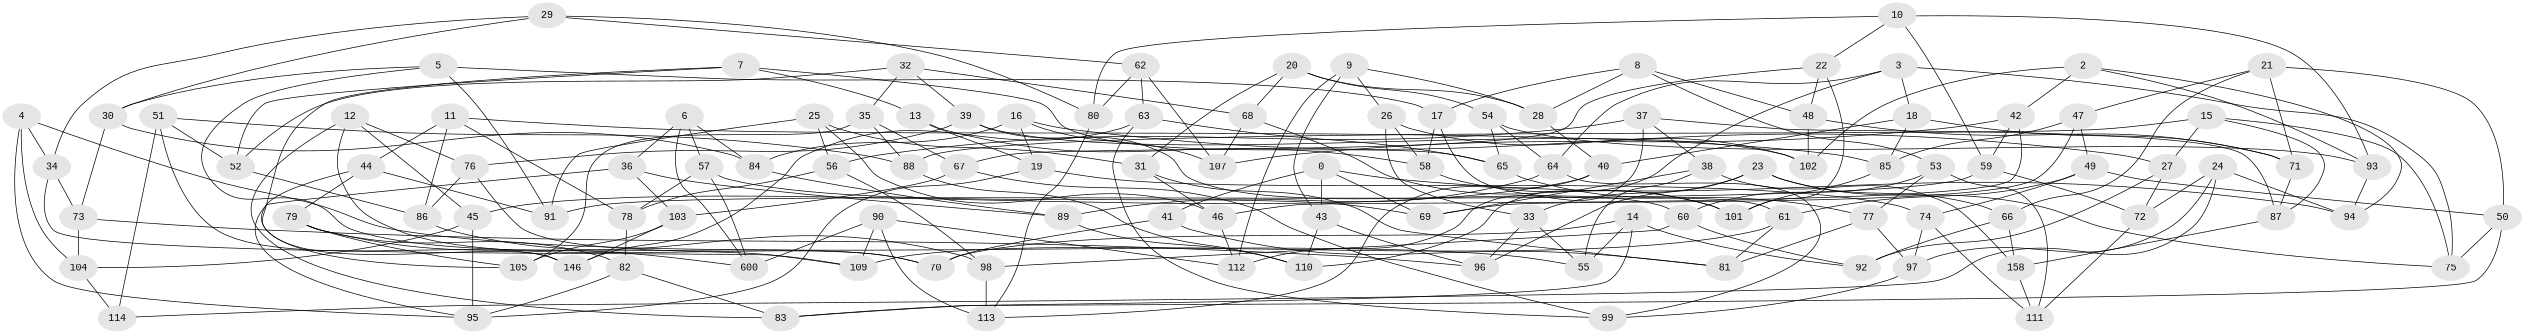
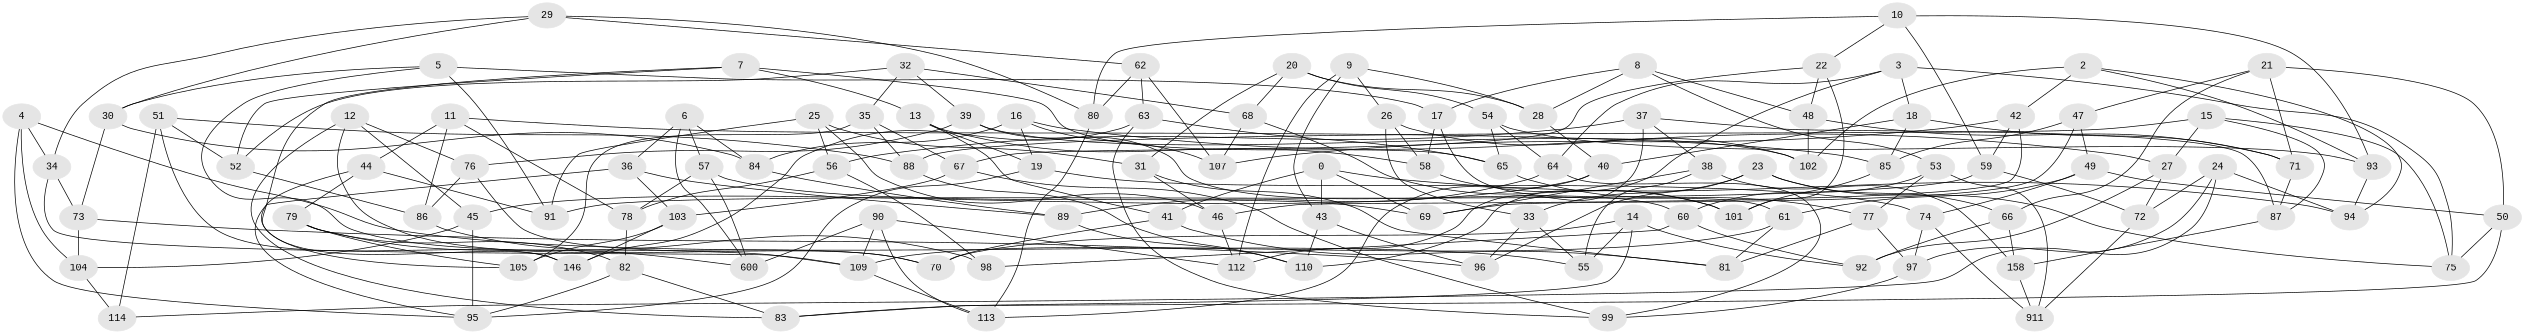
edge "13" -- "41": added
edge "98" -- "113": now "109" -- "113"
node "111": label "111" -> "911"
